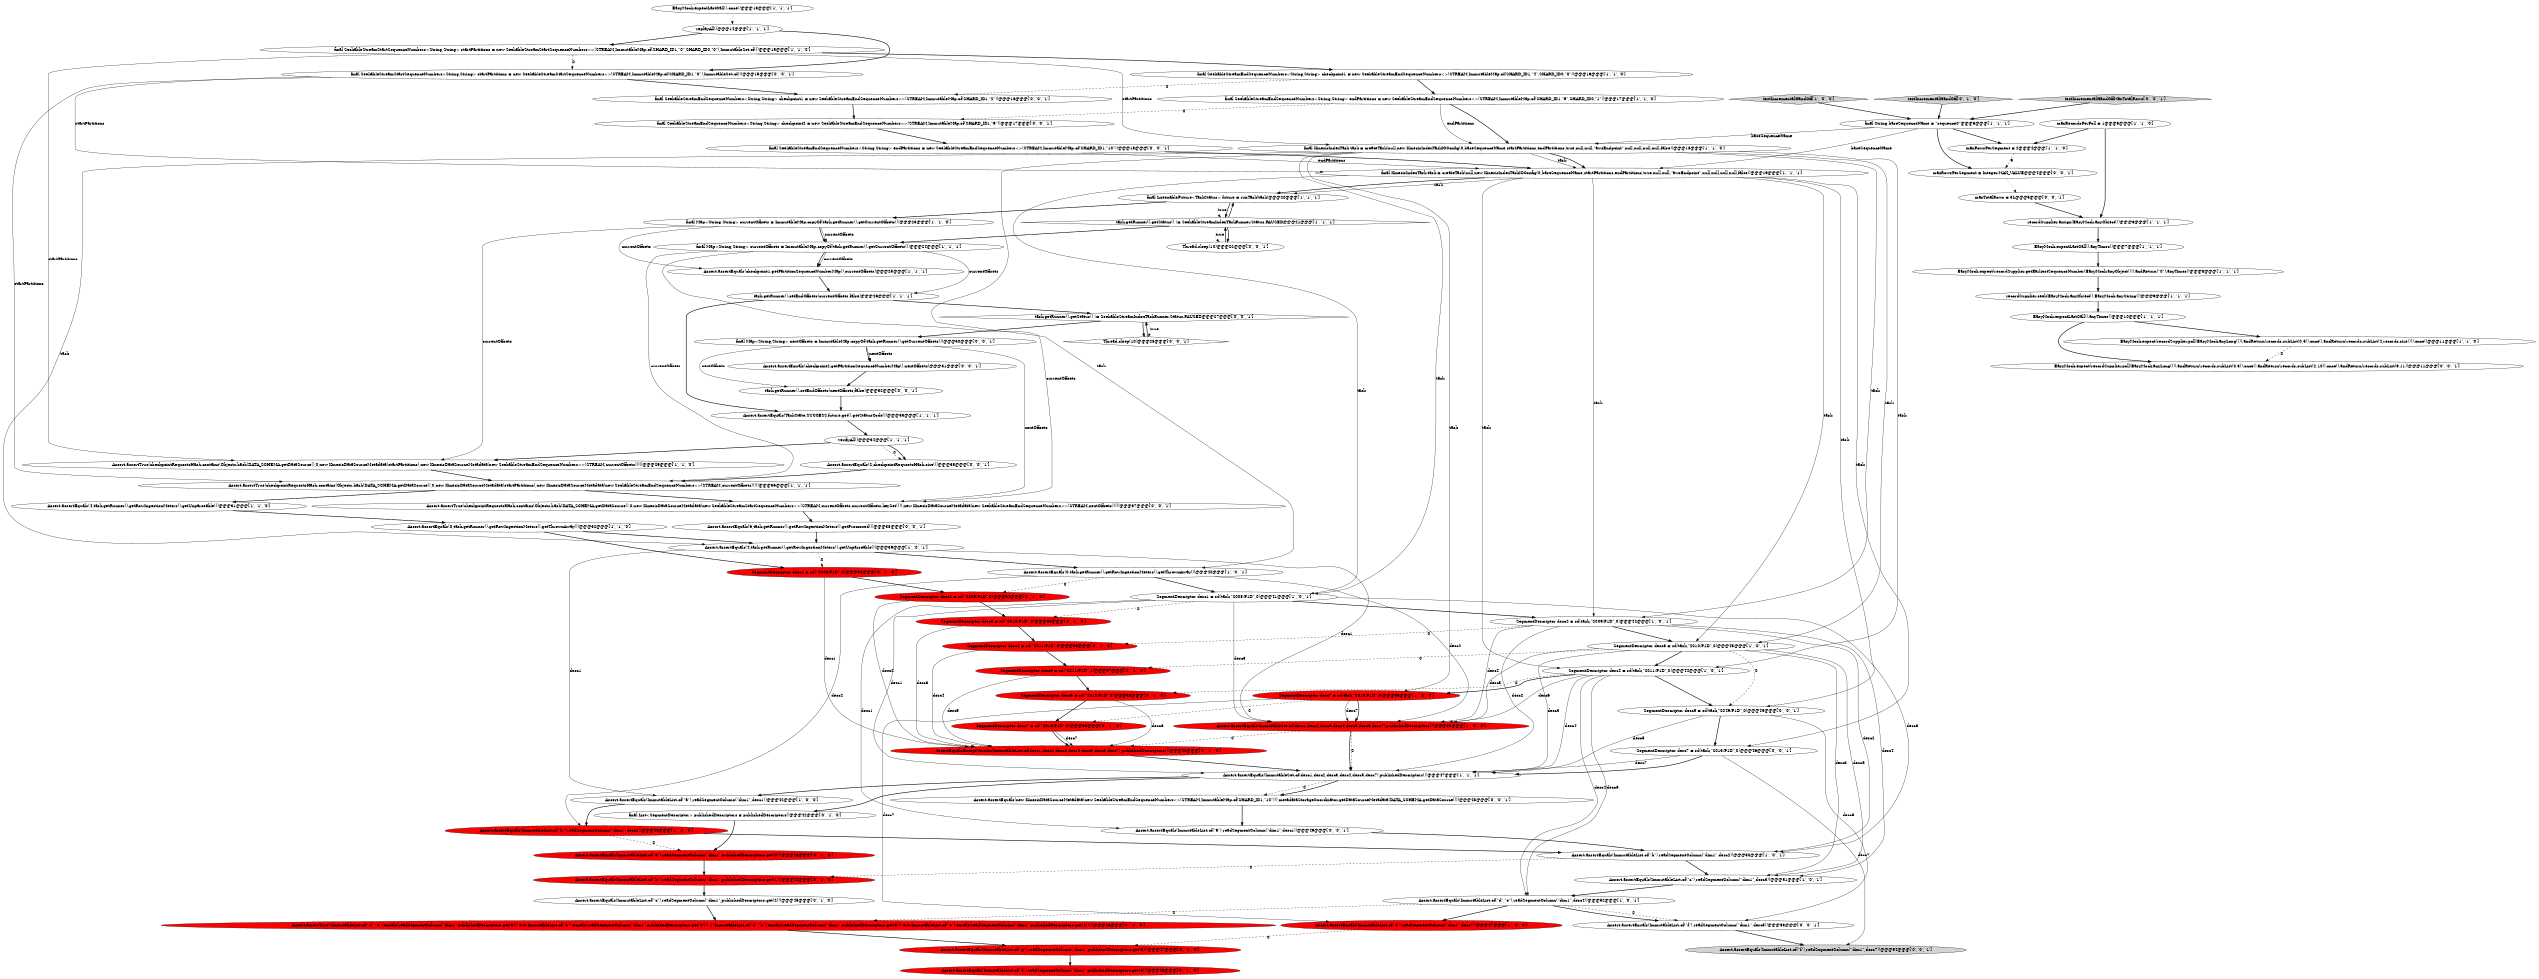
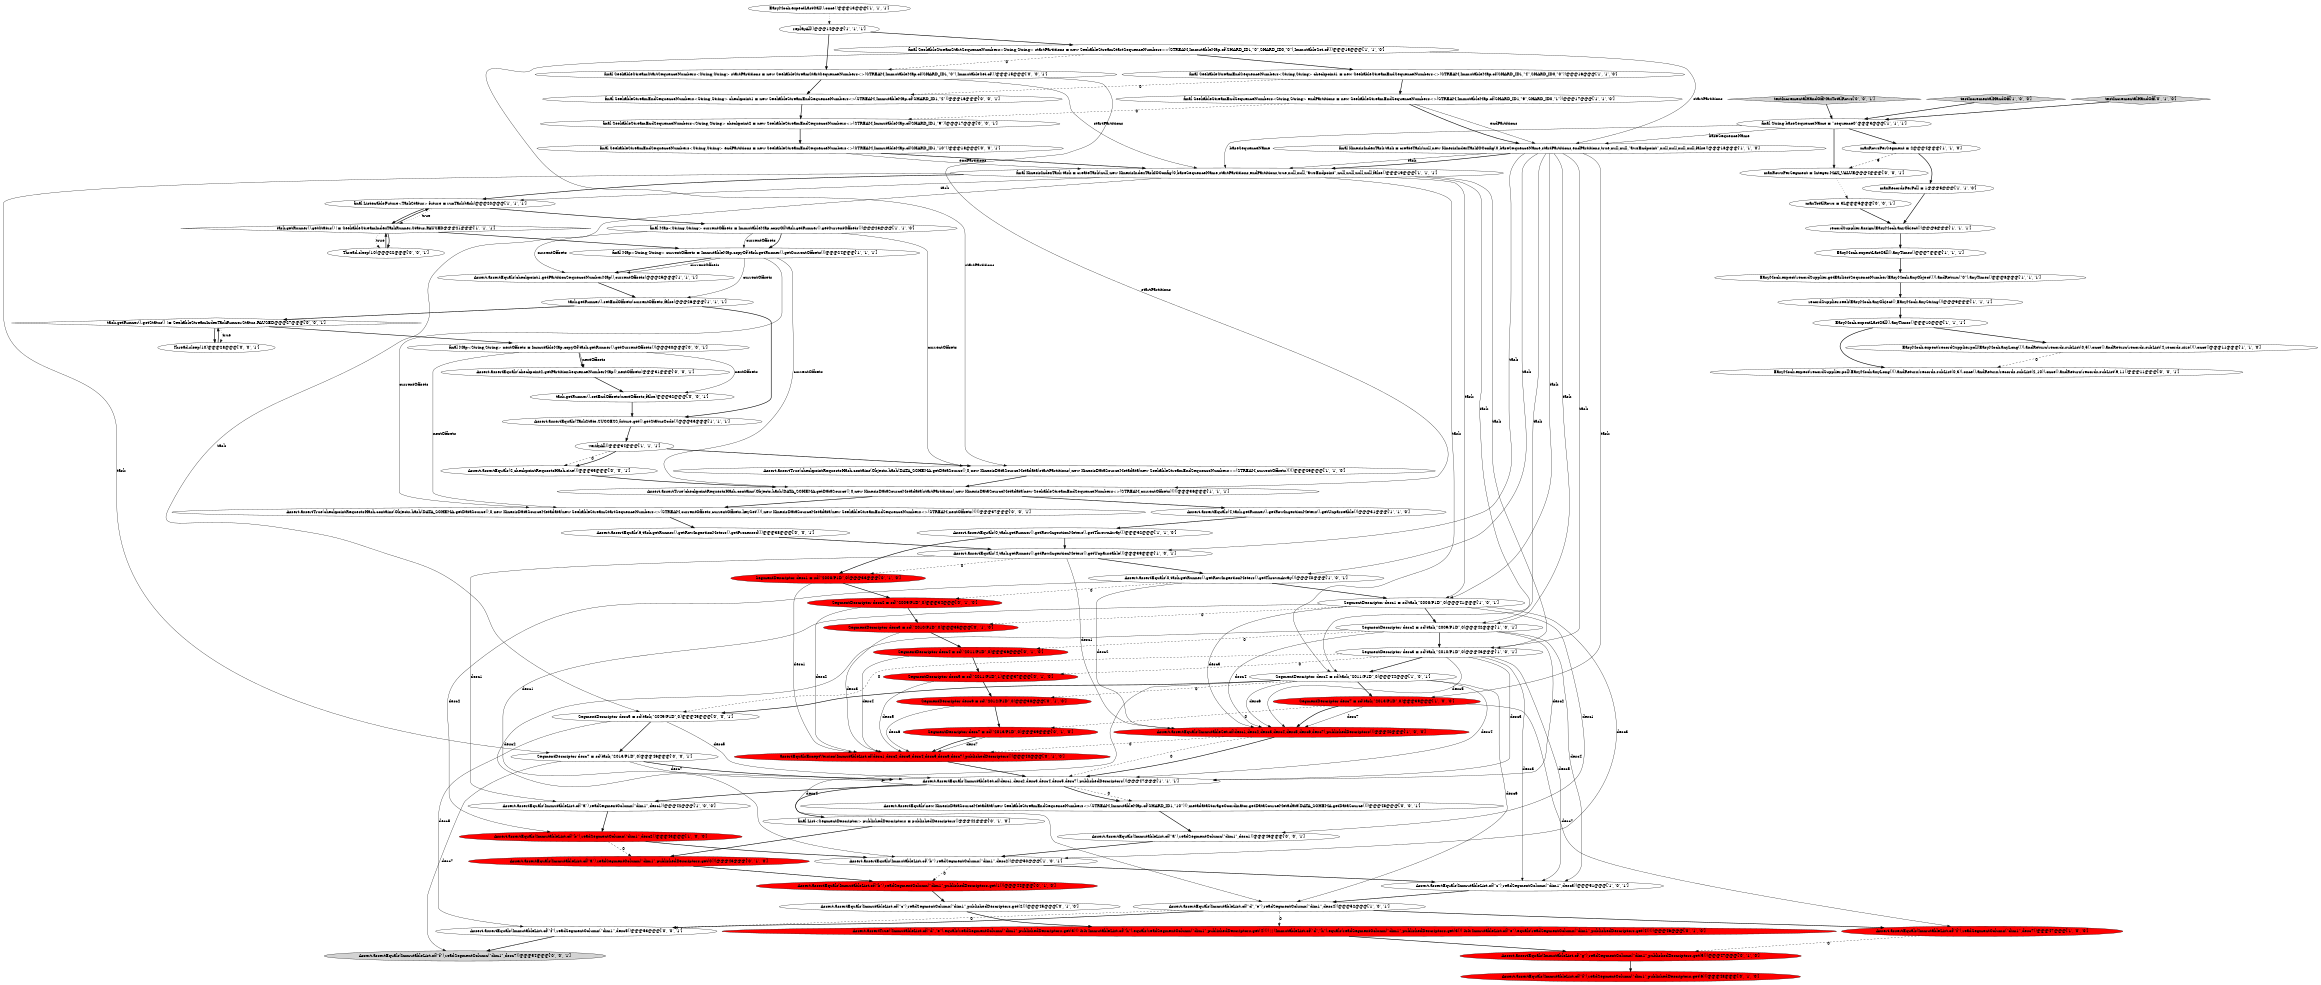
edge "maxRecordsPerPoll = 1@@@5@@@['1', '1', '0']" -> "maxRowsPerSegment = 2@@@4@@@['1', '1', '0']": reversed
node "Thread.sleep(10)@@@28@@@['0', '0', '1']": shape diamond -> ellipse
